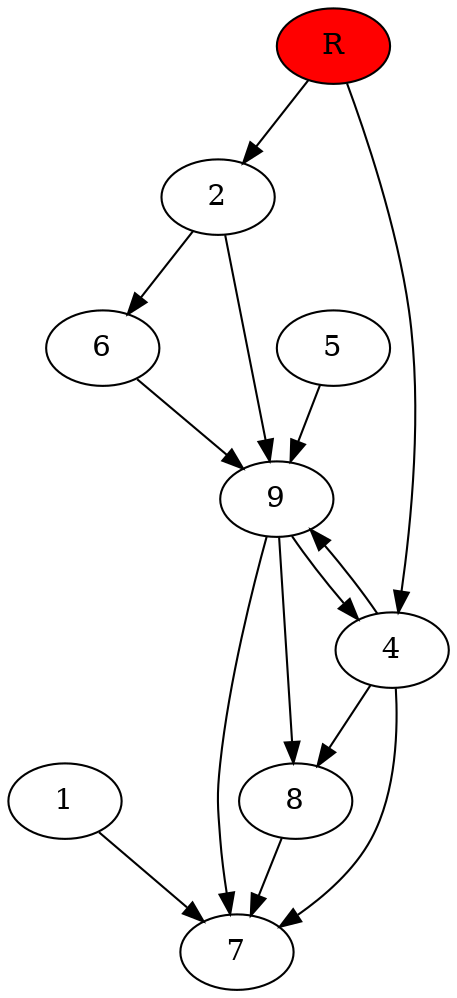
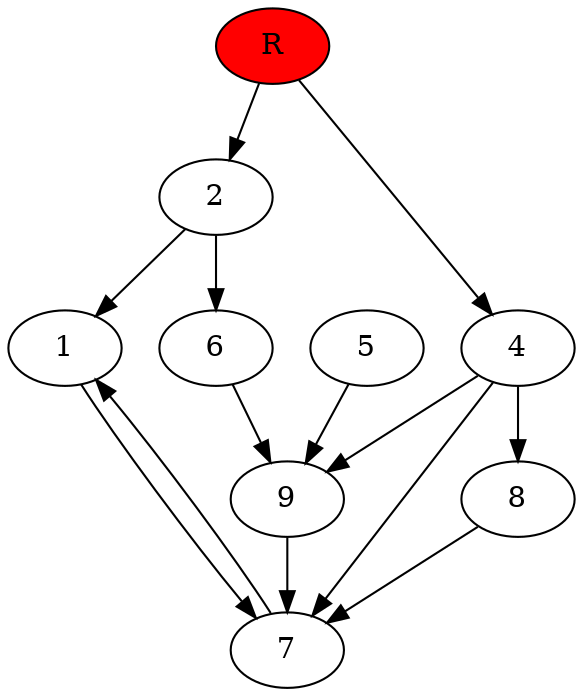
edge "2" -> "9": now "2" -> "1"
edge "7" -> "1": added
edge "9" -> "4": removed
edge "9" -> "8": removed
